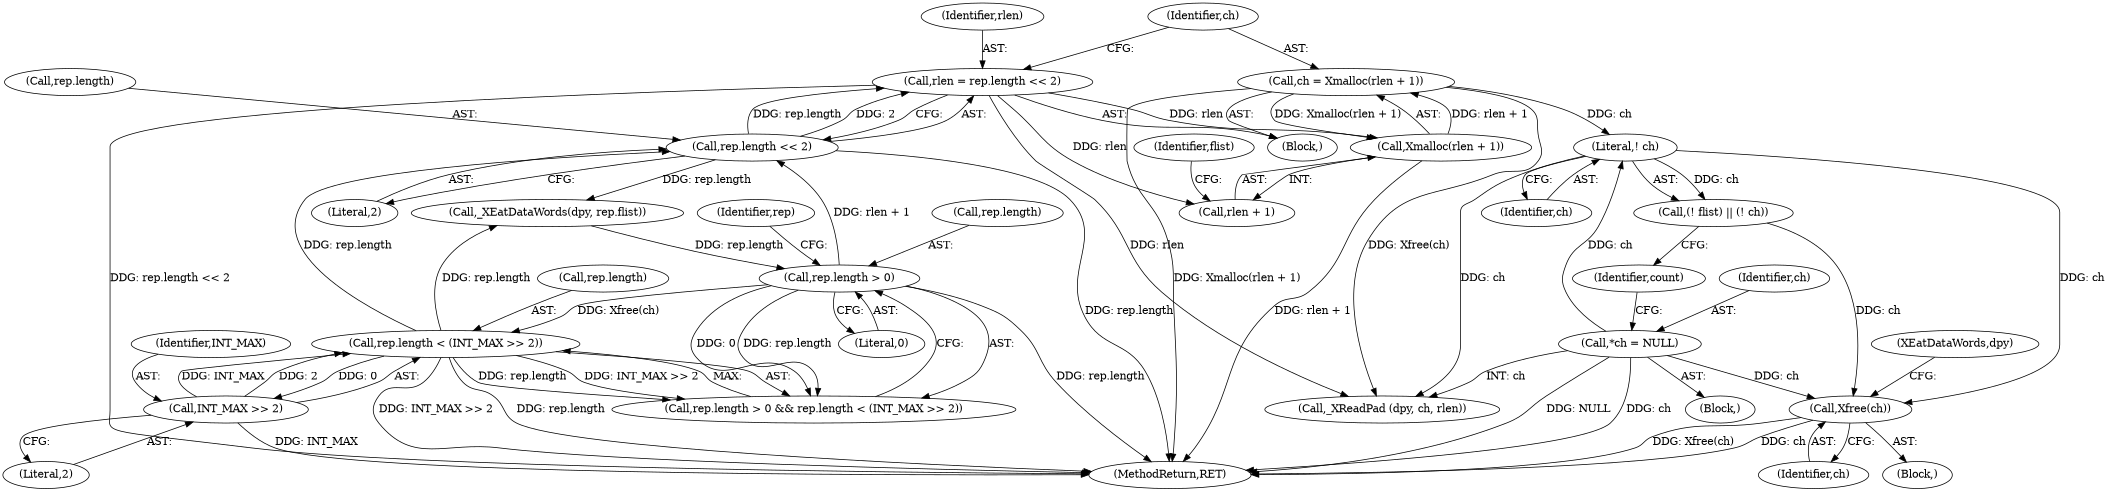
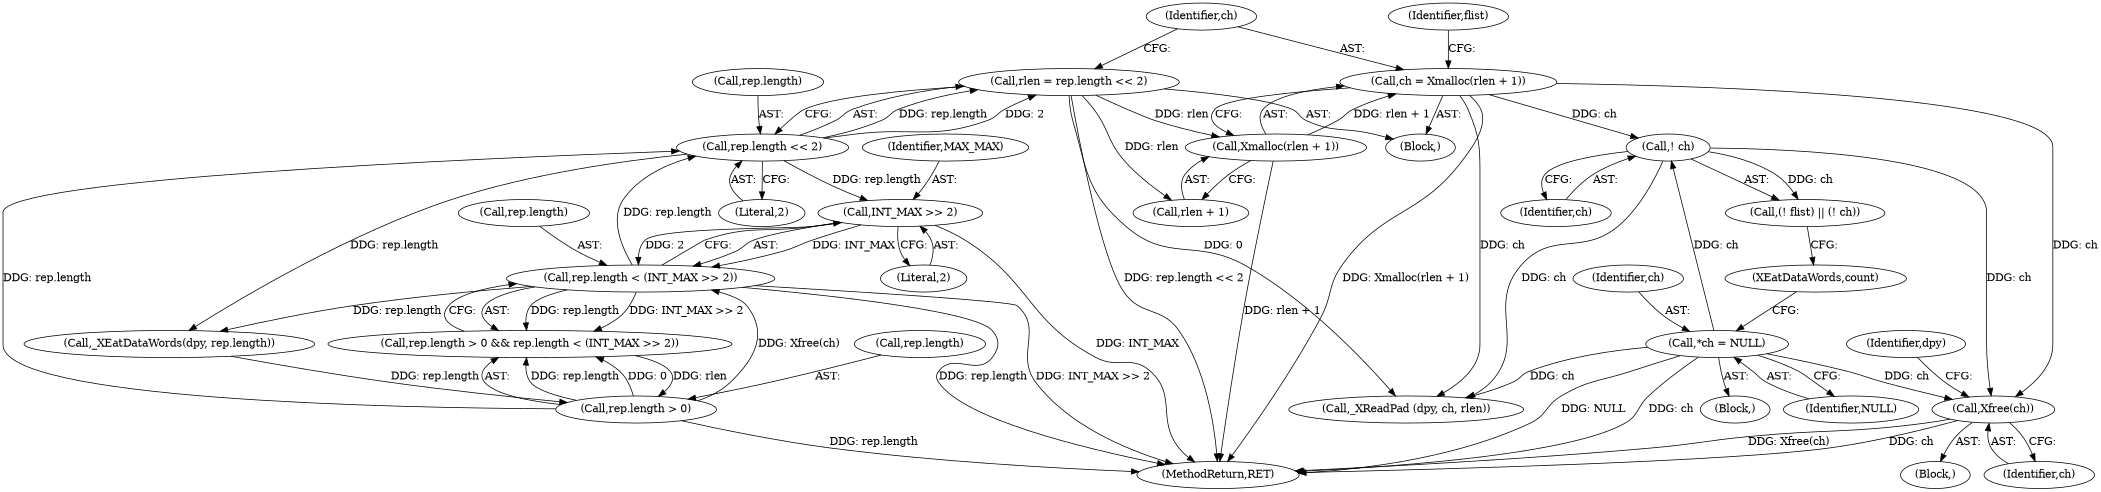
node "(Identifier,rlen)": removed
edge "(Call,ch = Xmalloc(rlen + 1))" -> "(Call,Xmalloc(rlen + 1))": label "DDG: Xmalloc(rlen + 1)" -> "CFG: "
node "(Literal,! ch)": label "(Literal,! ch)" -> "(Call,! ch)"
edge "(Call,Xmalloc(rlen + 1))" -> "(Call,rlen + 1)": label "INT: " -> "CFG: "
edge "(Identifier,flist)" -> "(Call,rlen + 1)": now "(Identifier,flist)" -> "(Call,ch = Xmalloc(rlen + 1))"
node "(Call,_XEatDataWords(dpy, rep.flist))": label "(Call,_XEatDataWords(dpy, rep.flist))" -> "(Call,_XEatDataWords(dpy, rep.length))"
node "(Identifier,rep)": removed
edge "(Call,rep.length > 0)" -> "(Call,rep.length << 2)": label "DDG: rlen + 1" -> "DDG: rep.length"
edge "(Call,rep.length << 2)" -> "(MethodReturn,RET)": now "(Call,rep.length << 2)" -> "(Call,INT_MAX >> 2)"
edge "(Call,rlen = rep.length << 2)" -> "(Call,_XReadPad (dpy, ch, rlen))": label "DDG: rlen" -> "DDG: 0"
edge "(Call,ch = Xmalloc(rlen + 1))" -> "(Call,_XReadPad (dpy, ch, rlen))": label "DDG: Xfree(ch)" -> "DDG: ch"
node "(Identifier,count)": label "(Identifier,count)" -> "(XEatDataWords,count)"
edge "(Call,(! flist) || (! ch))" -> "(Call,Xfree(ch))": now "(Call,ch = Xmalloc(rlen + 1))" -> "(Call,Xfree(ch))"
node "(Identifier,INT_MAX)": label "(Identifier,INT_MAX)" -> "(Identifier,MAX_MAX)"
node "(Literal,0)": removed
edge "(Call,rep.length > 0 && rep.length < (INT_MAX >> 2))" -> "(Call,rep.length > 0)": label "CFG: " -> "DDG: rlen"
node "(XEatDataWords,dpy)": label "(XEatDataWords,dpy)" -> "(Identifier,dpy)"
edge "(Call,rep.length < (INT_MAX >> 2))" -> "(Call,INT_MAX >> 2)": label "DDG: 0" -> "CFG: "
edge "(Call,rep.length > 0 && rep.length < (INT_MAX >> 2))" -> "(Call,rep.length < (INT_MAX >> 2))": label "MAX: " -> "CFG: "
edge "(Call,*ch = NULL)" -> "(Call,_XReadPad (dpy, ch, rlen))": label "INT: ch" -> "DDG: ch"
node "(Identifier,NULL)": added
